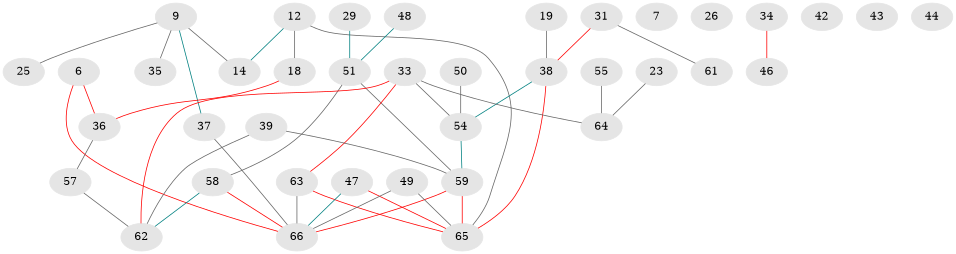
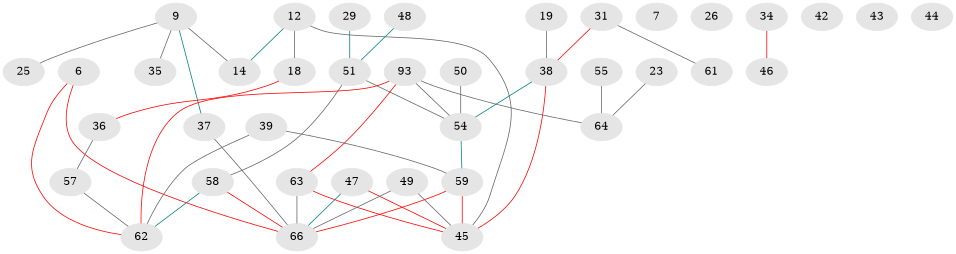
node "33": label "33" -> "93"
edge "6" -- "36": now "6" -- "62"
edge "51" -- "59": now "51" -- "54"
node "65": label "65" -> "45"
